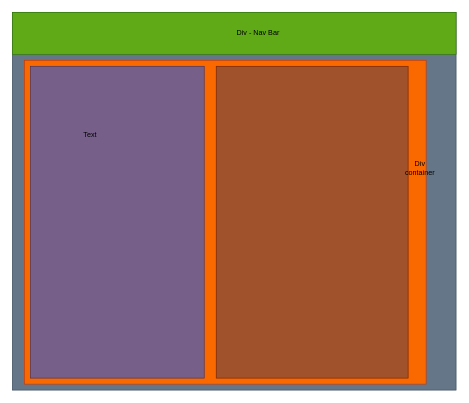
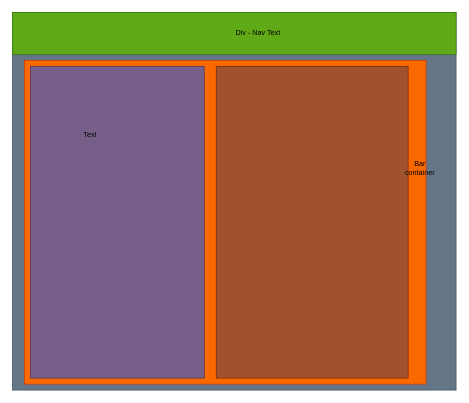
node "Div - Nav Bar": label "Div - Nav Bar" -> "Div - Nav Text"
node "Div container": label "Div container" -> "Bar container"
